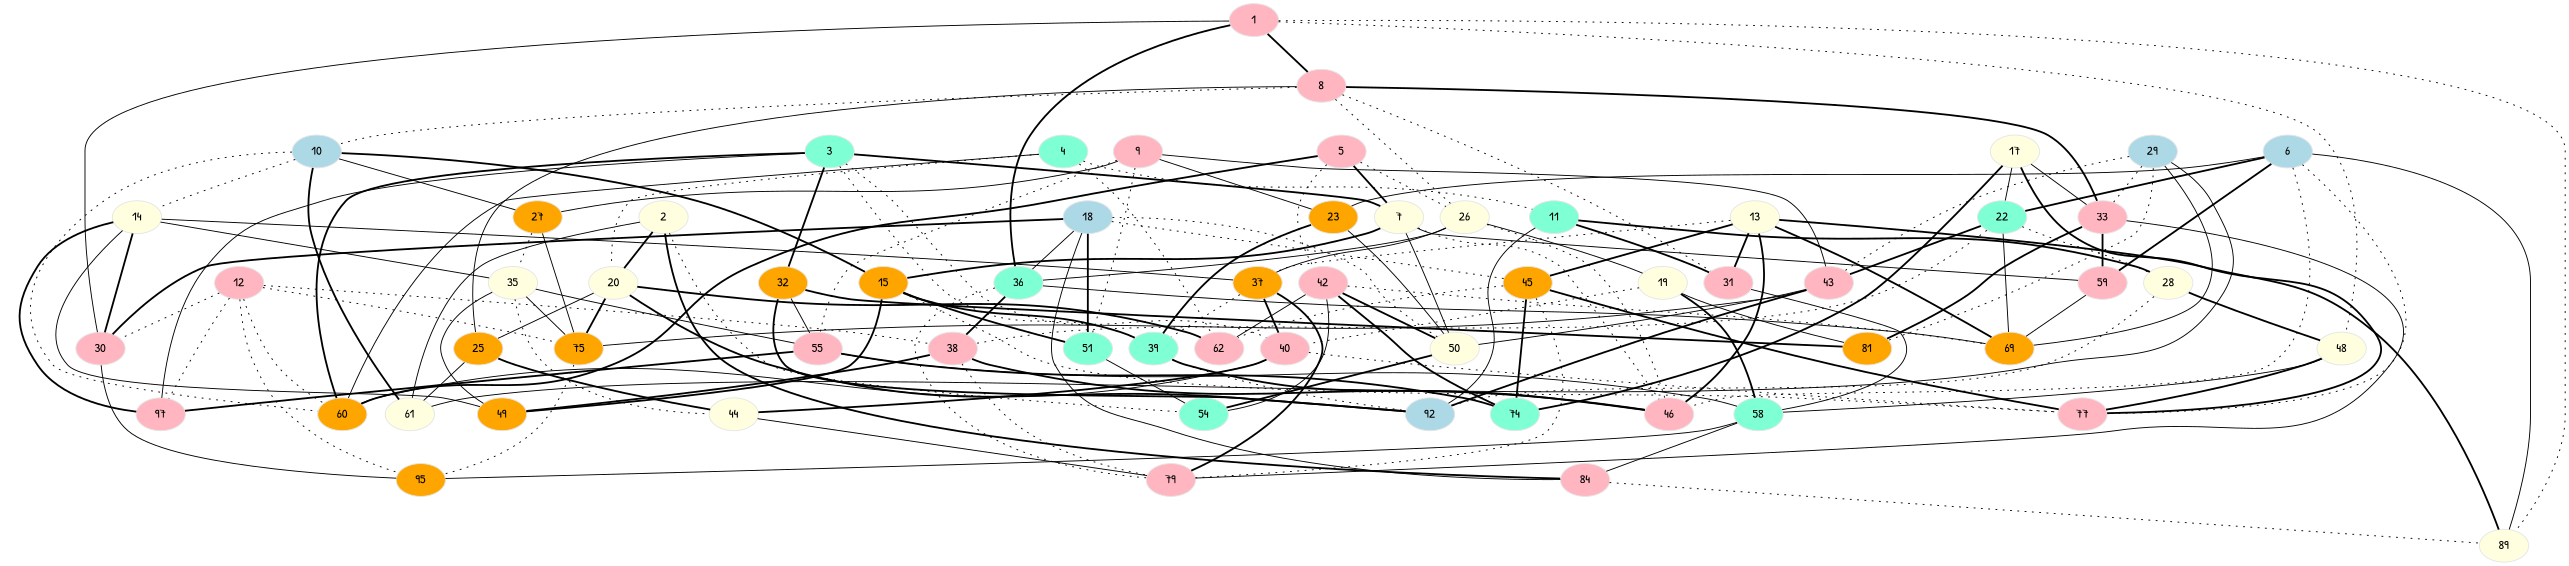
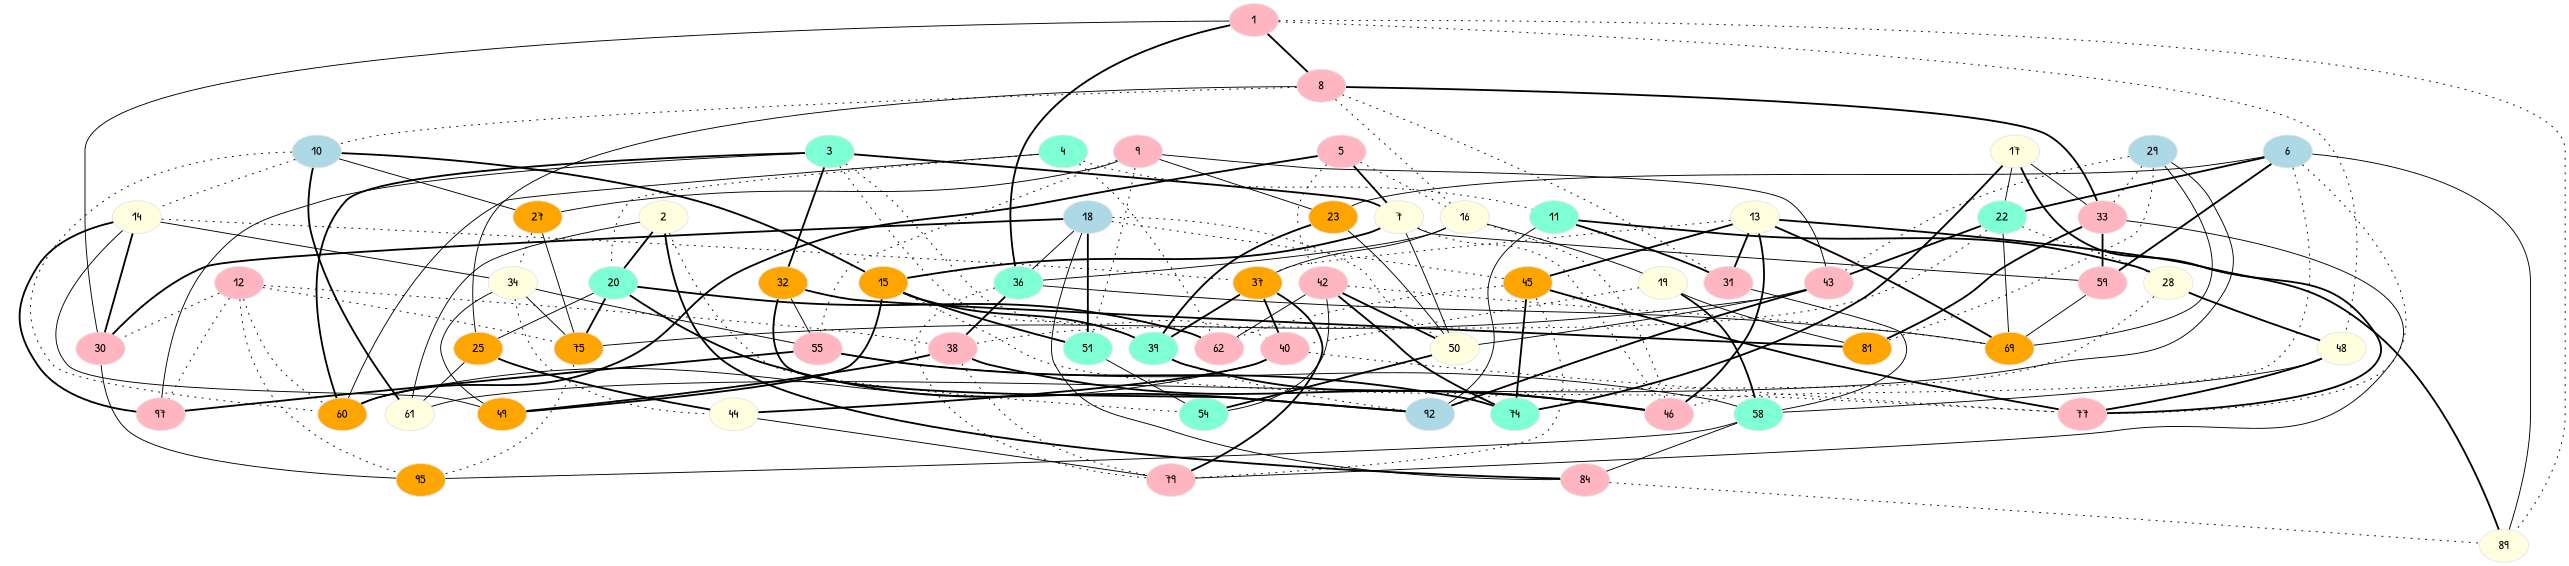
node "26": label "26" -> "16"
edge "14" -- "37": style solid -> dotted
node "35": label "35" -> "34"
node "20": fillcolor lightyellow -> aquamarine
edge "37" -- "39": style dotted -> bold
